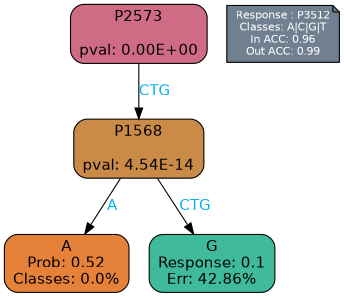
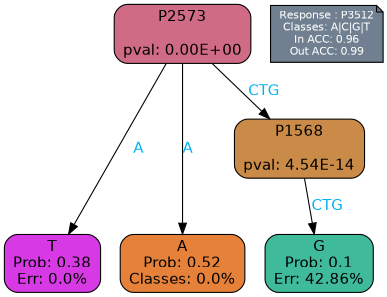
edge "P1568 pval: 4.54E-14" -> "A Prob: 0.52 Classes: 0.0%": now "P2573 pval: 0.00E+00" -> "A Prob: 0.52 Classes: 0.0%"
node "T Prob: 0.38 Err: 0.0%": added
node "G Response: 0.1 Err: 42.86%": label "G Response: 0.1 Err: 42.86%" -> "G Prob: 0.1 Err: 42.86%"
